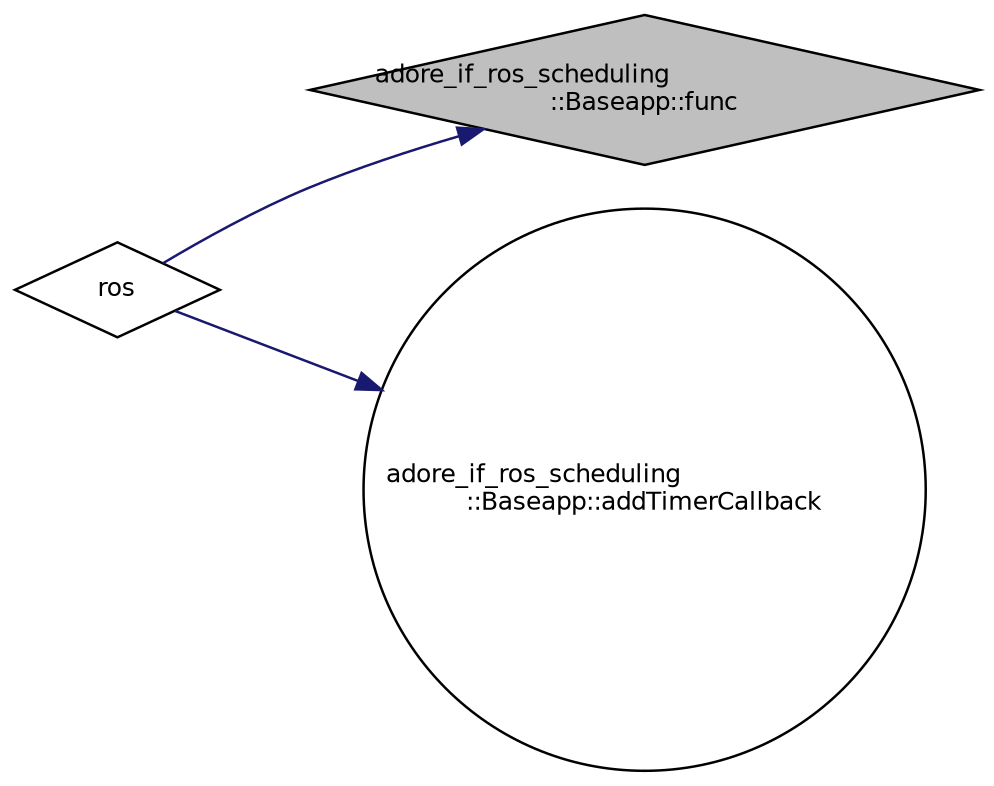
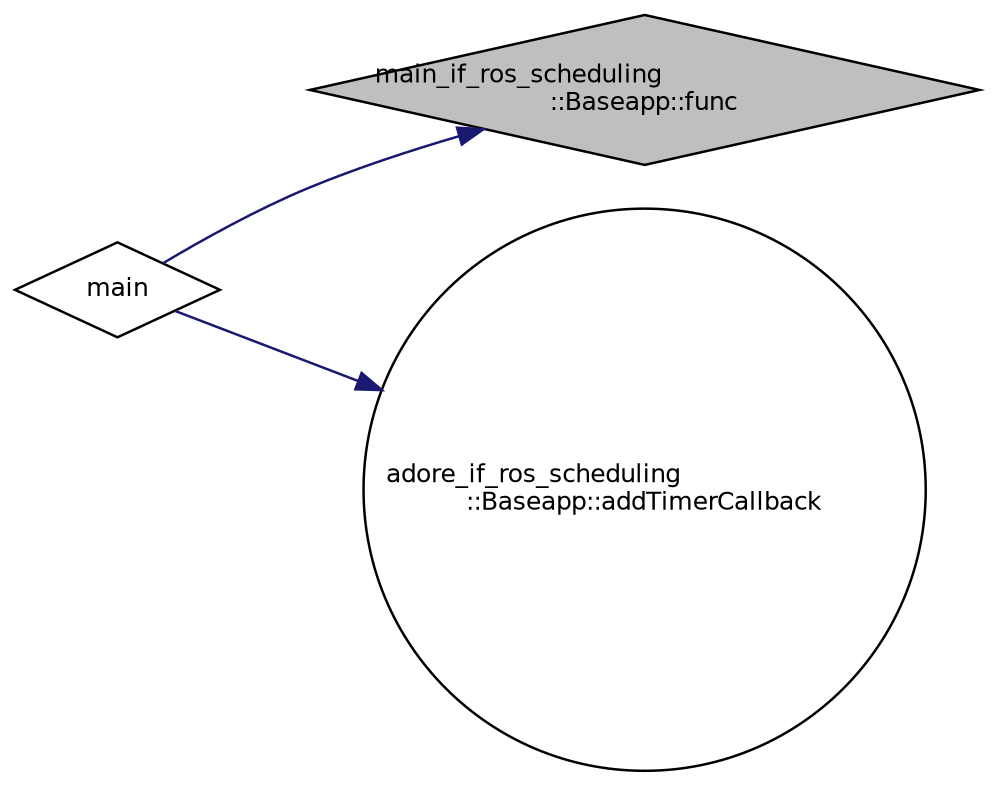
node "adore_if_ros_scheduling ::Baseapp::func": label "adore_if_ros_scheduling ::Baseapp::func" -> "main_if_ros_scheduling ::Baseapp::func"
node "ros": label "ros" -> "main"
